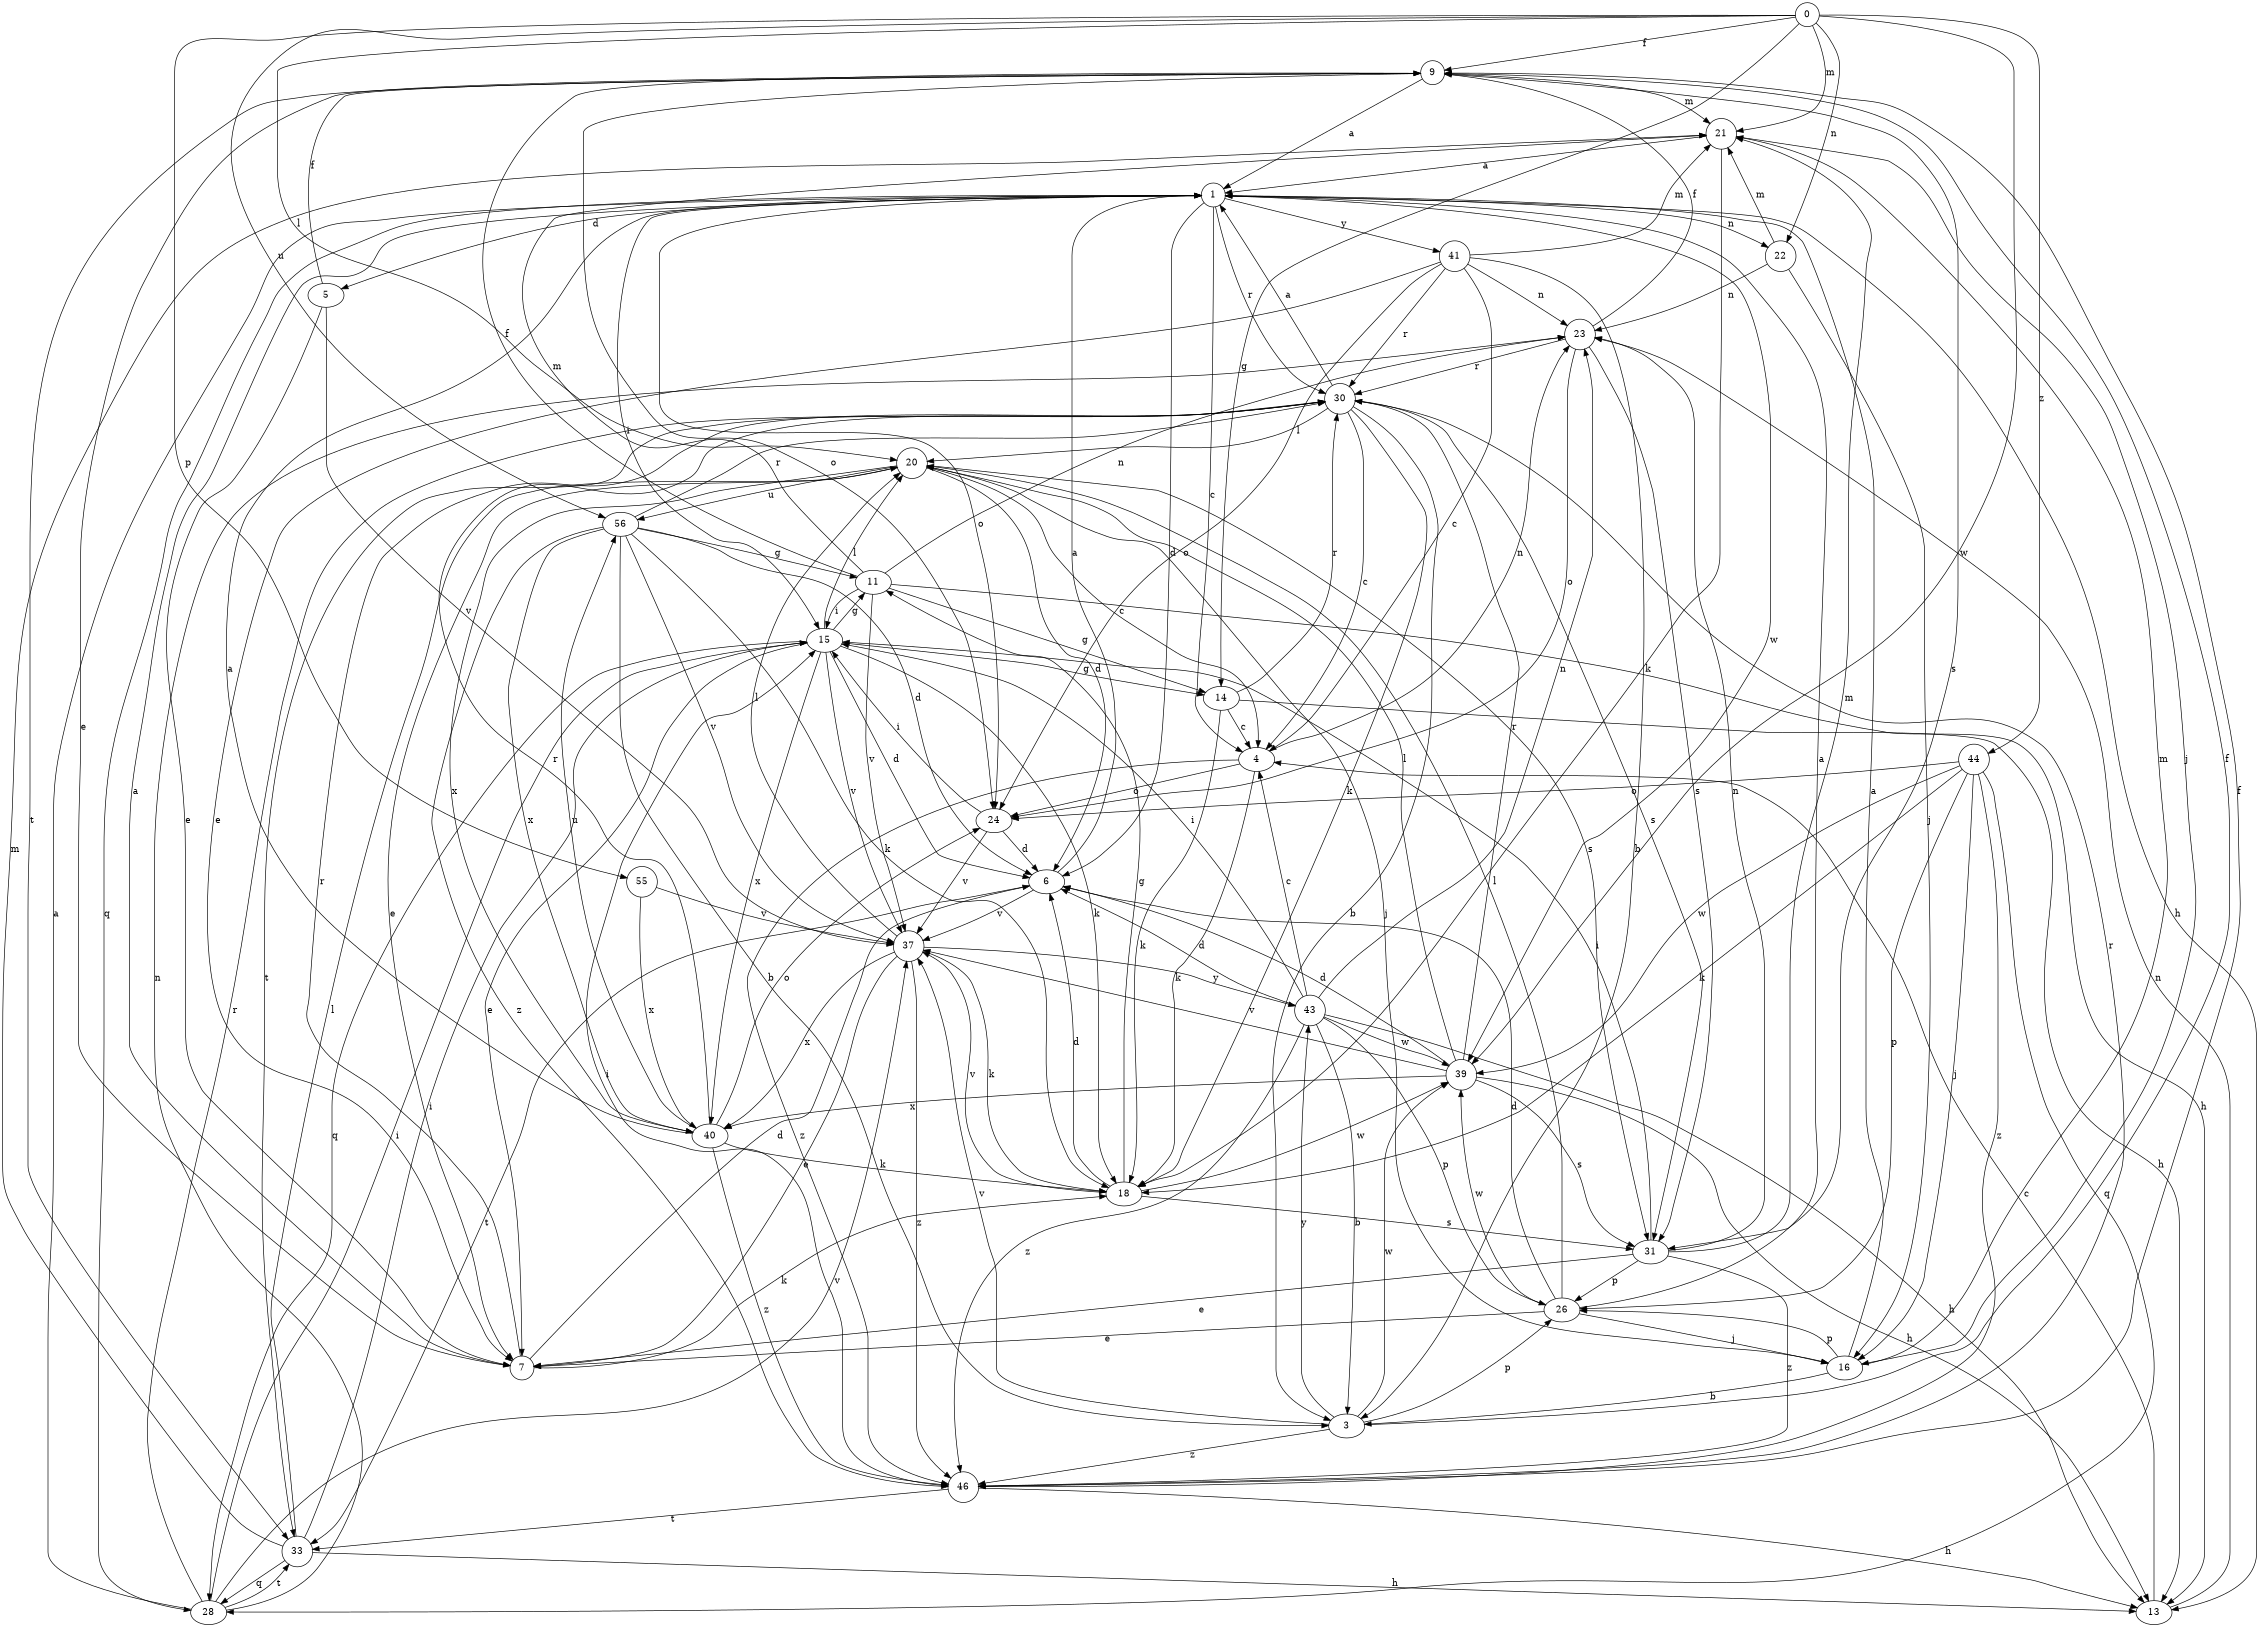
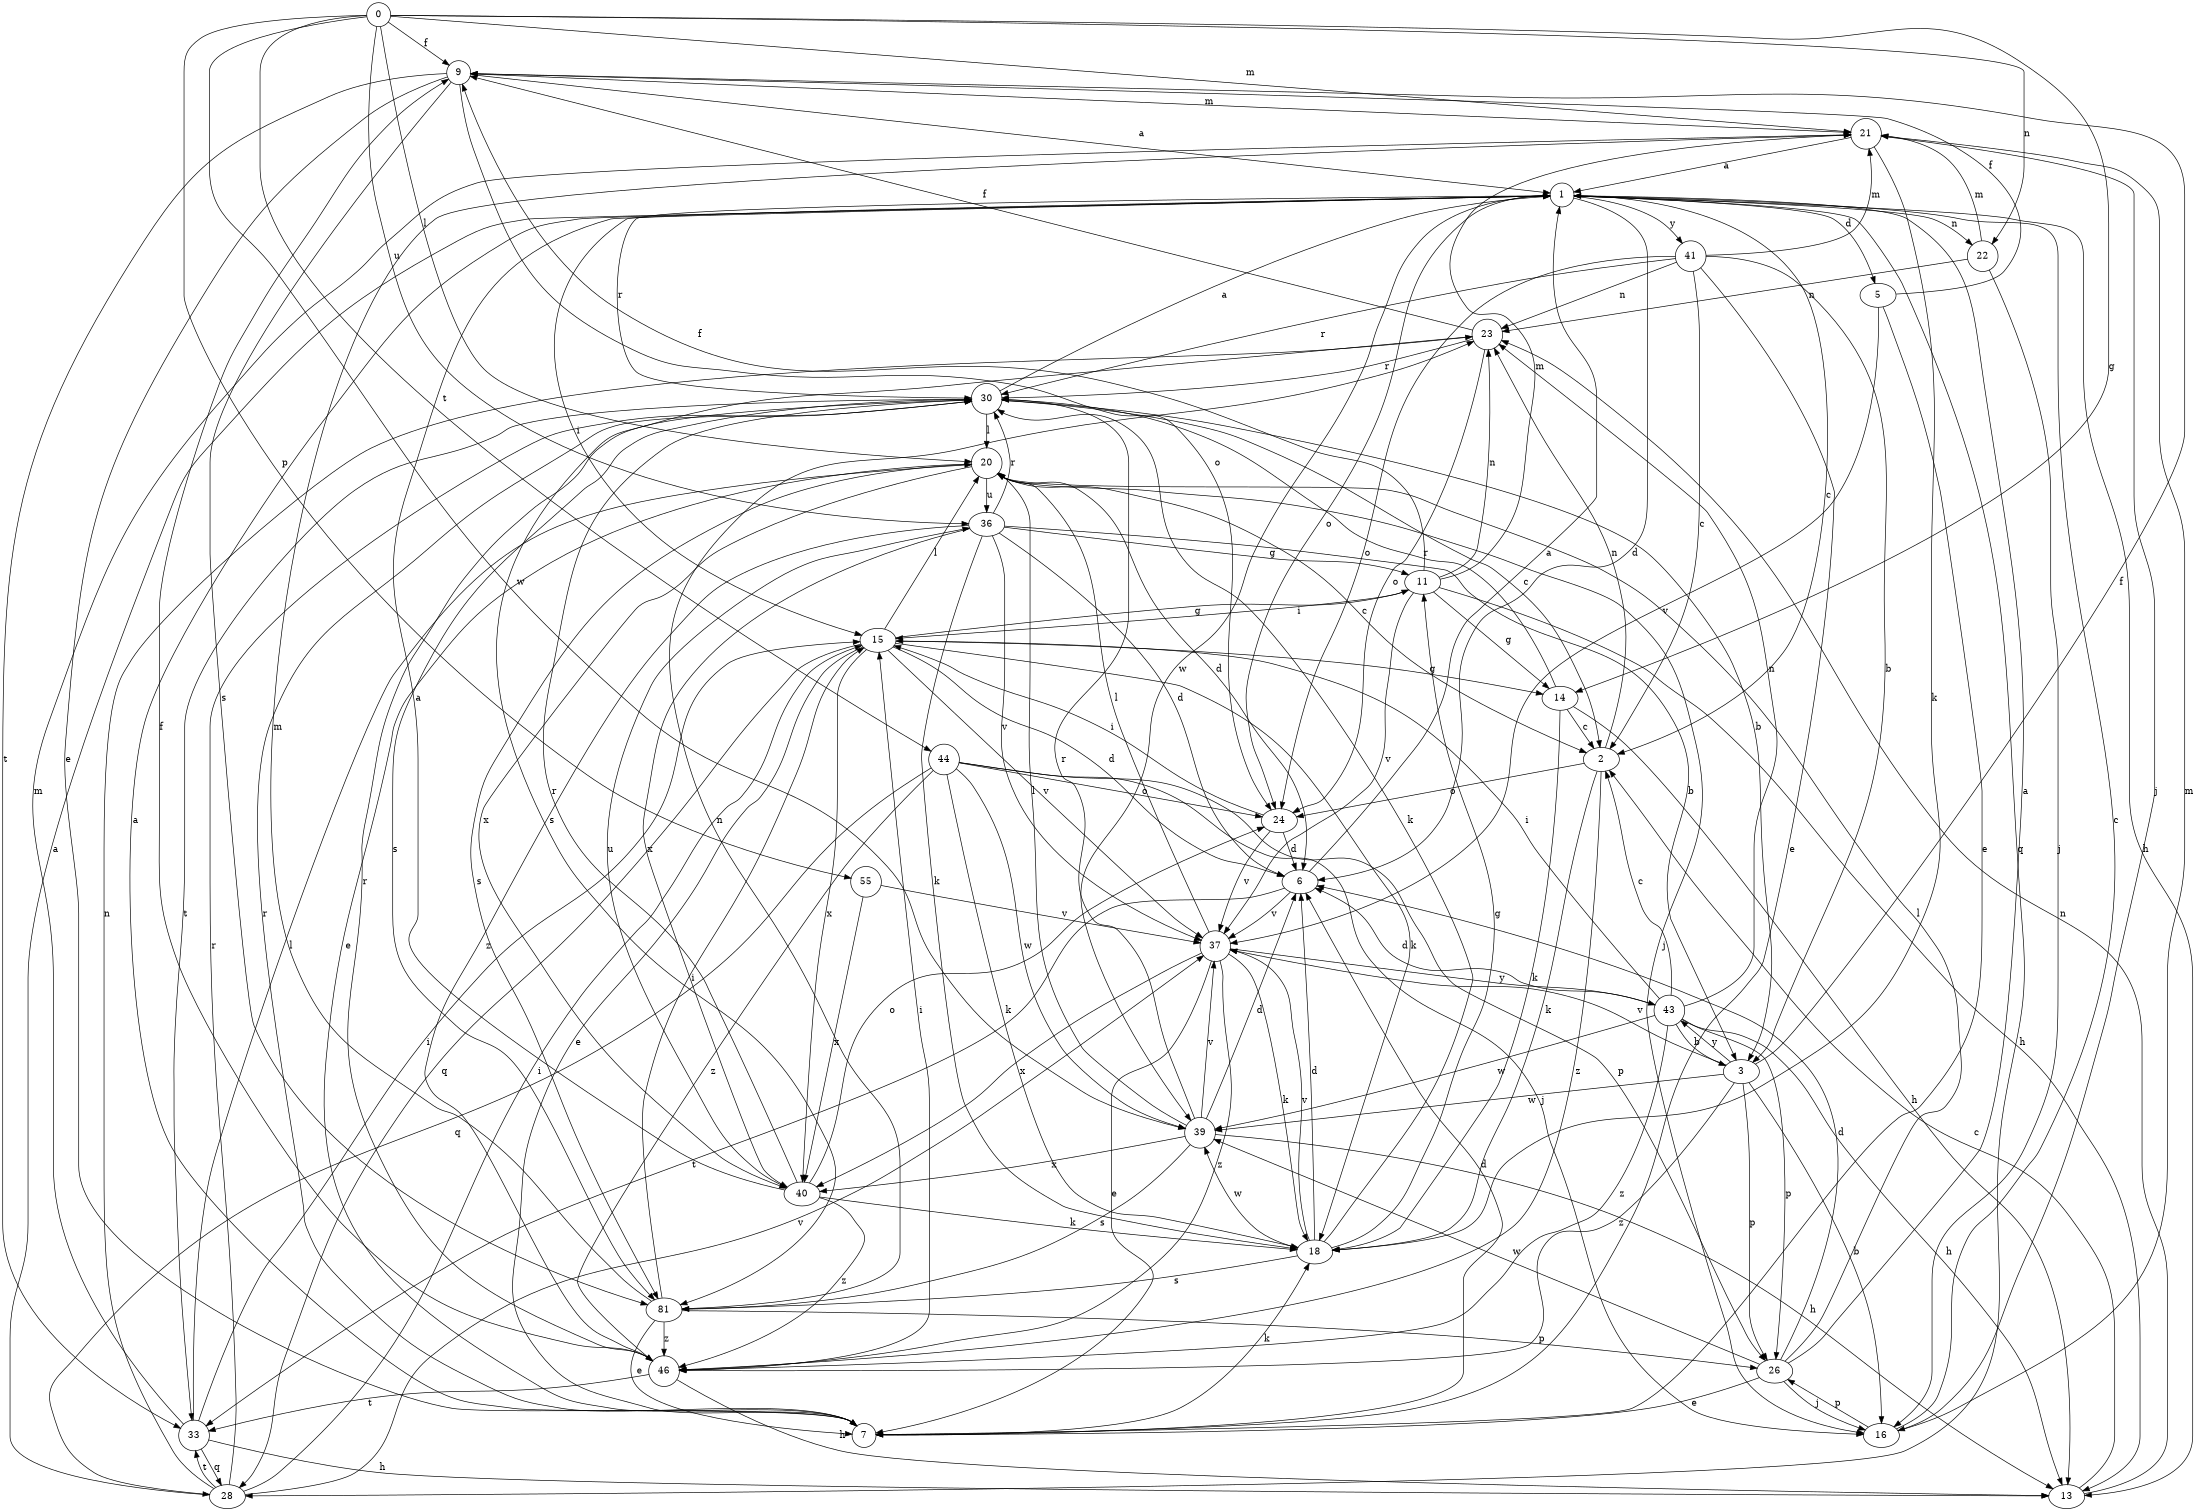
edge "0" -> "44": label "z" -> "t"
node "56": label "56" -> "36"
node "4": label "4" -> "2"
edge "16" -> "1": label "a" -> "c"
edge "30" -> "18": reversed
node "31": label "31" -> "81"
edge "16" -> "3": reversed
